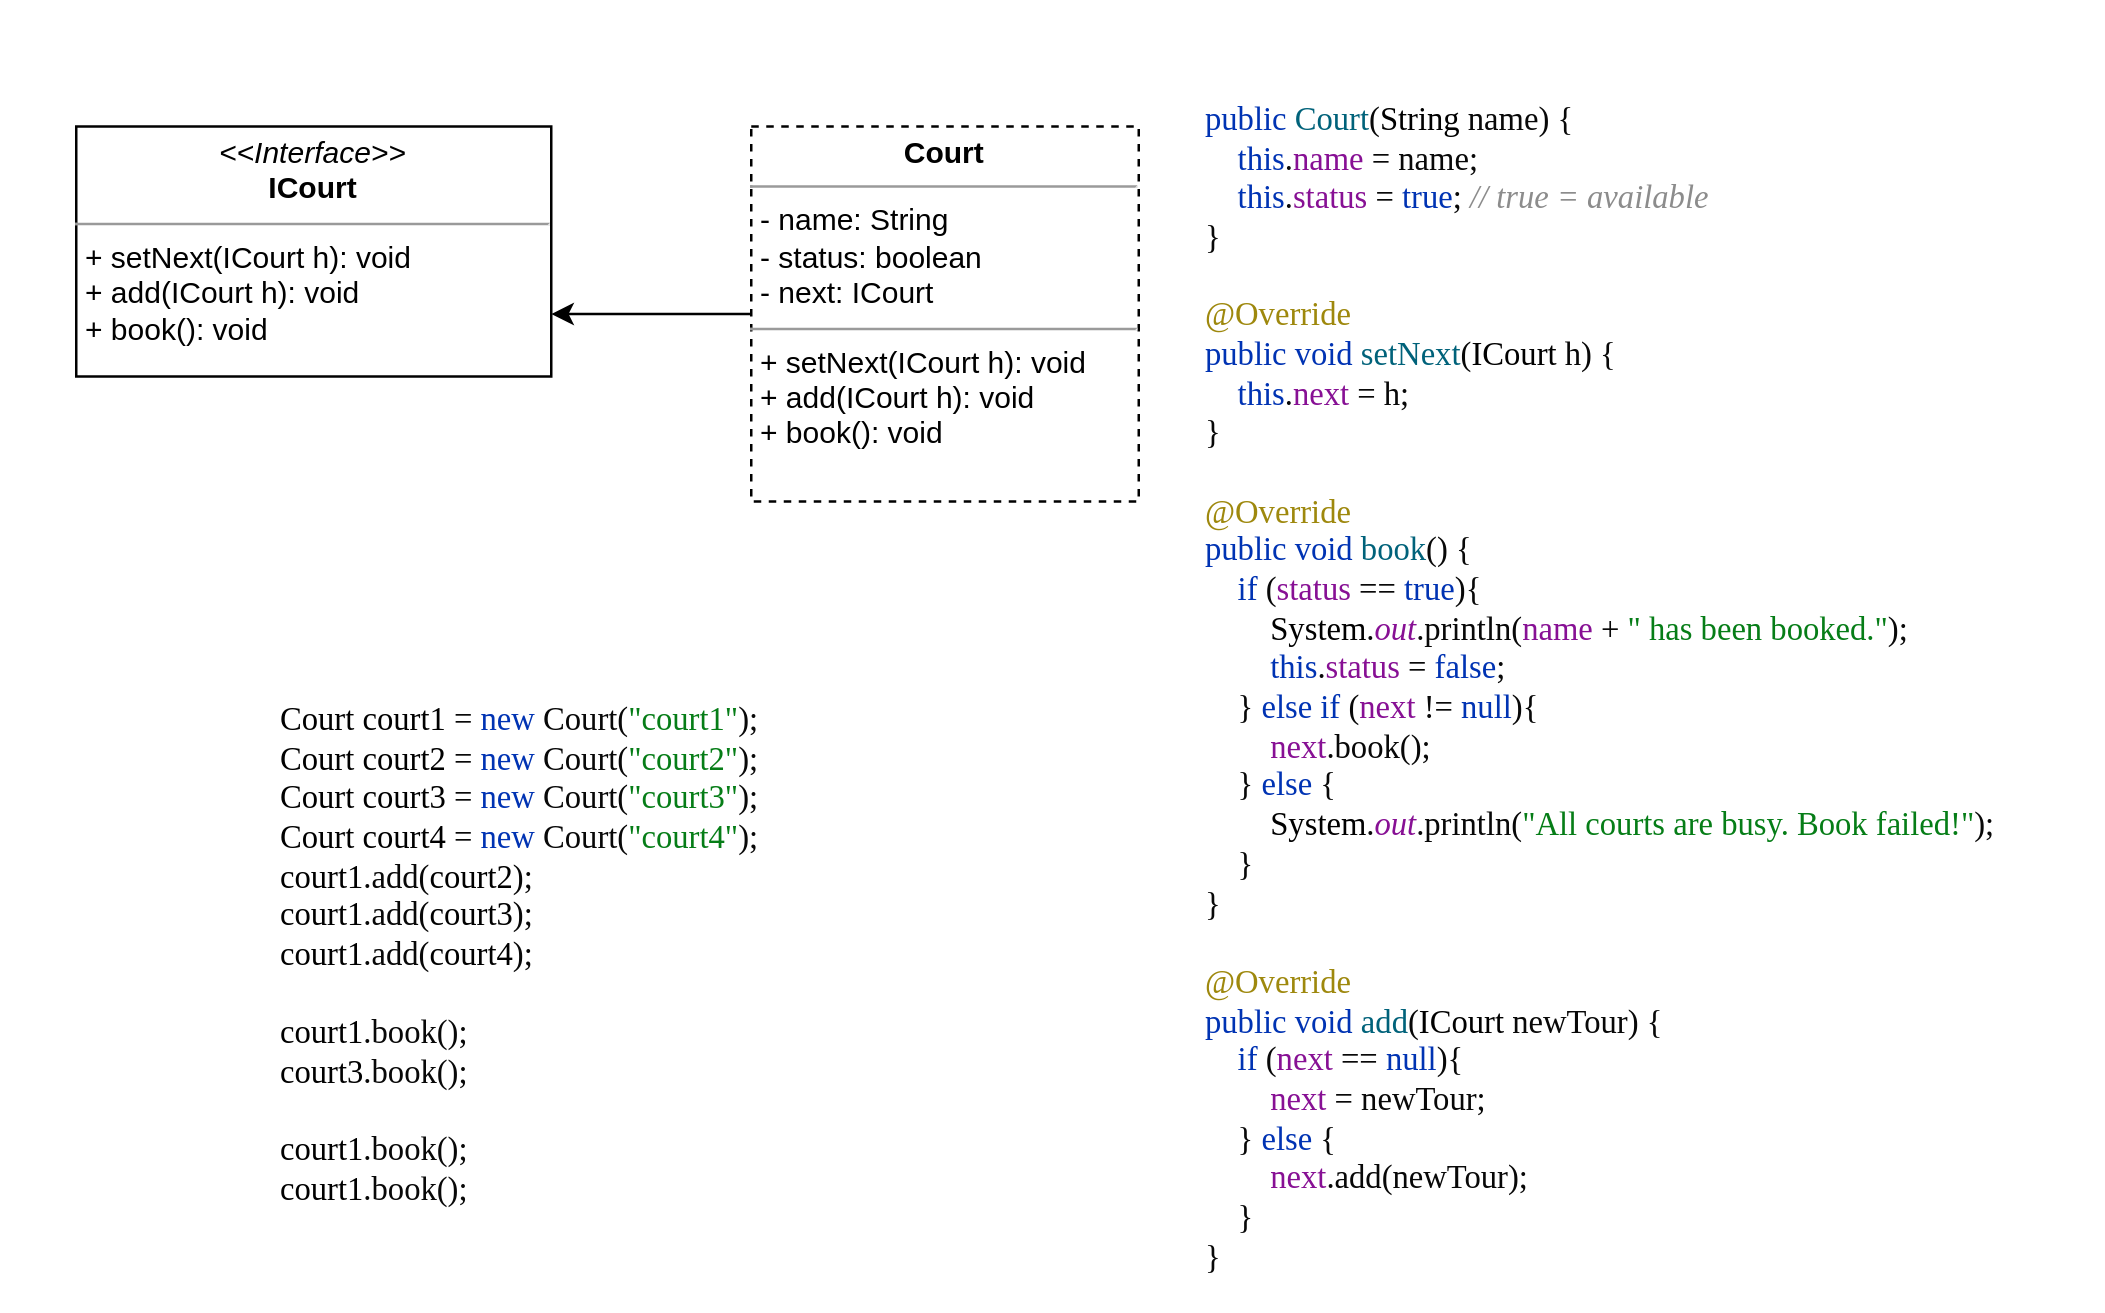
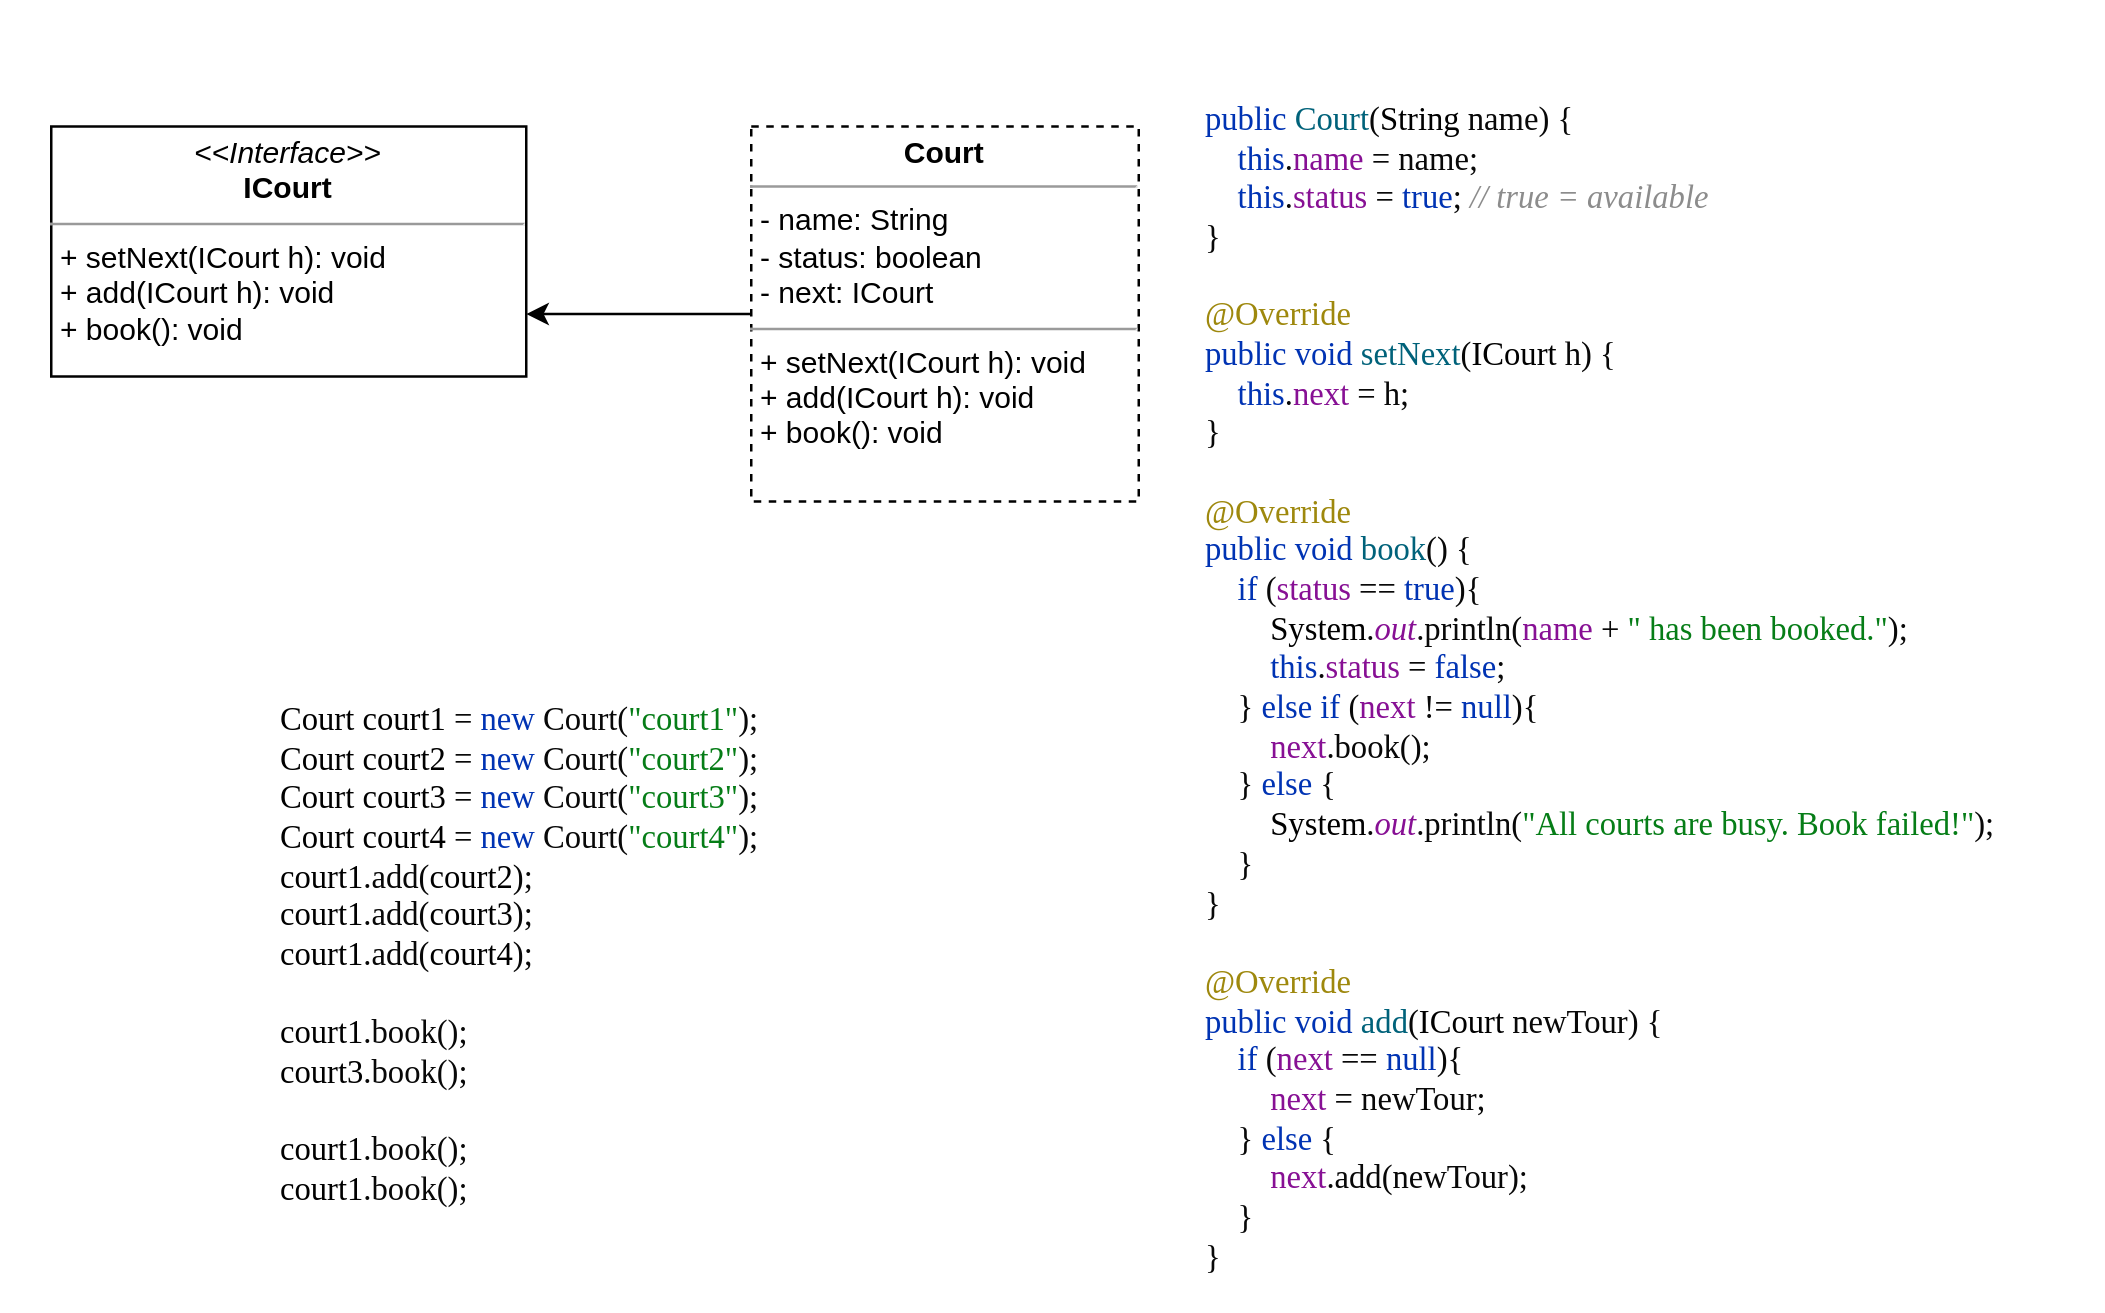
node "<<Interface>> ICourt + setNext(ICourt h): void + add(ICourt h): void + book(): void": moved (314, 251) -> (289, 251)
